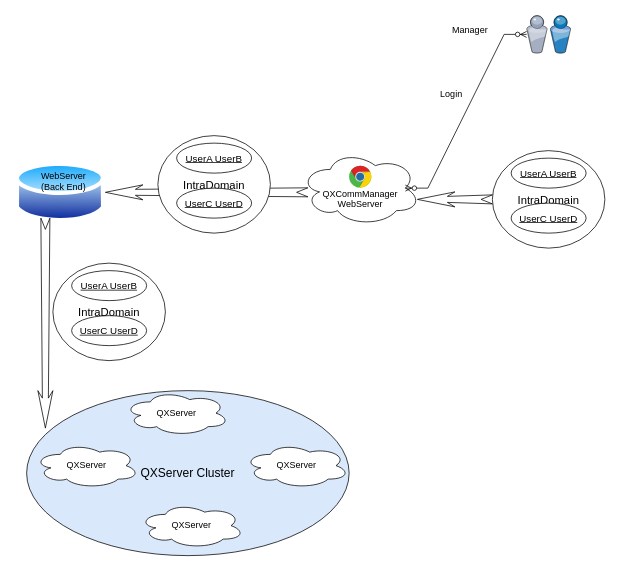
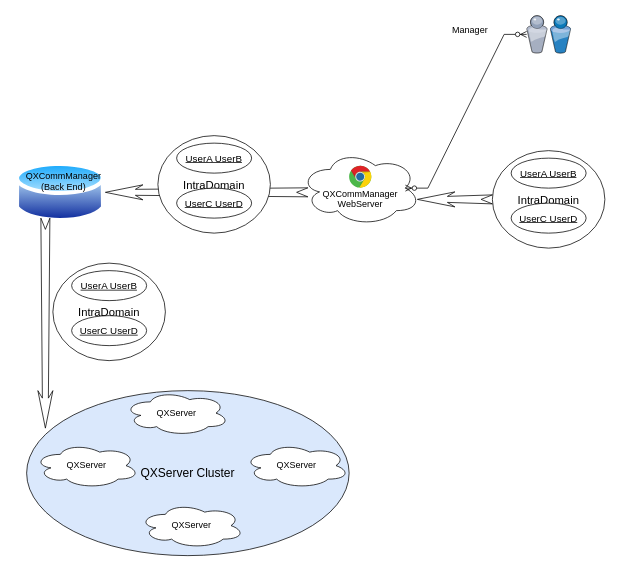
node "Login": removed
node "WebServer(Back End)": label "WebServer(Back End)" -> "QXCommManager(Back End)"
